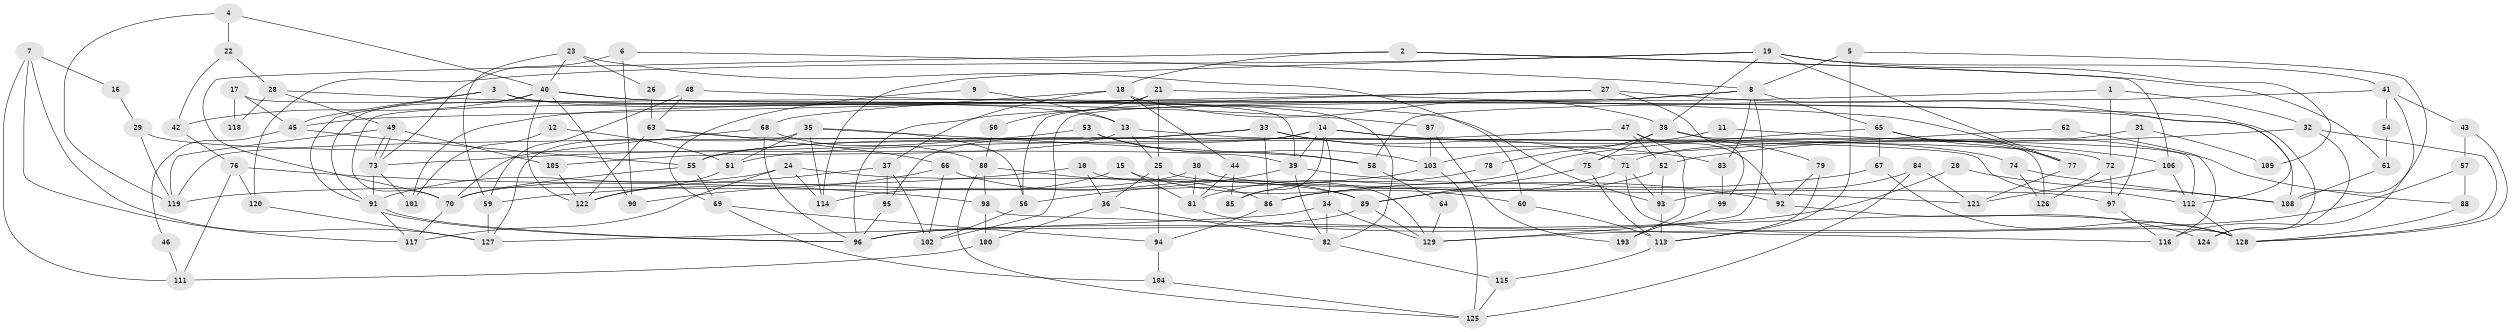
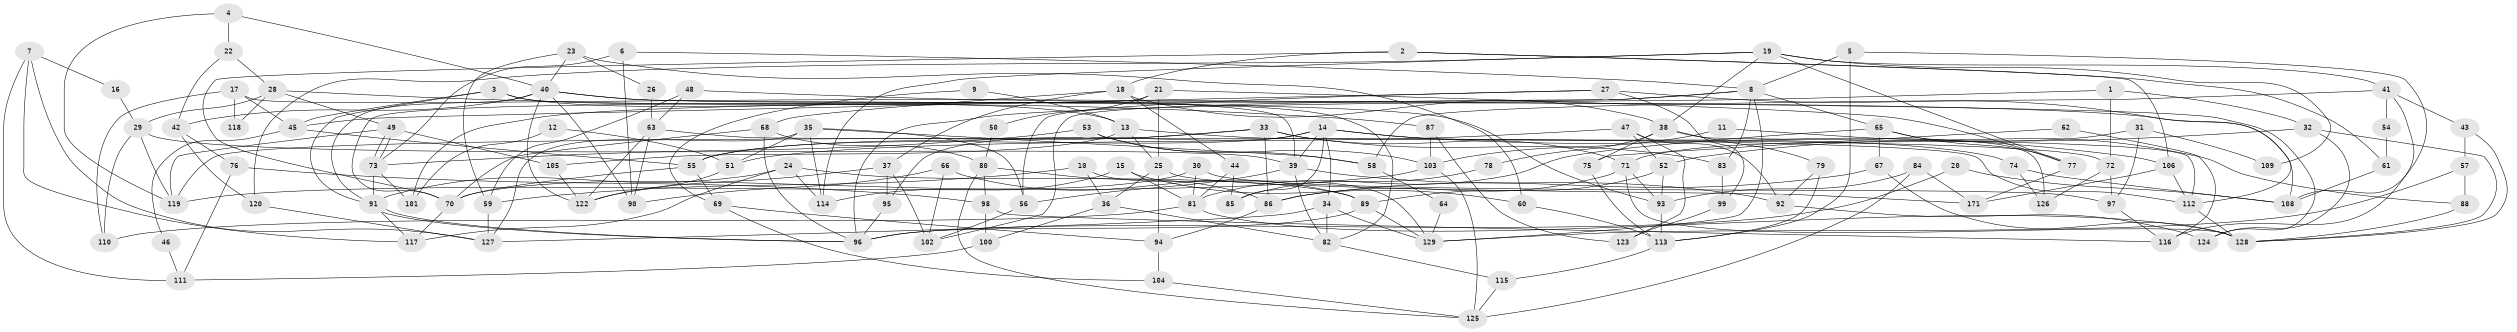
edge "28" -- "29": added
edge "63" -- "66": now "63" -- "90"
edge "75" -- "89": removed
edge "76" -- "120": now "42" -- "120"
node "121": label "121" -> "171"
node "110": added
node "193": label "193" -> "123"
